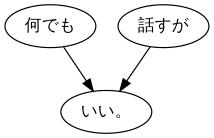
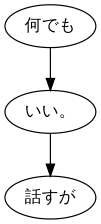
edge "話すが" -> "いい。": reversed
